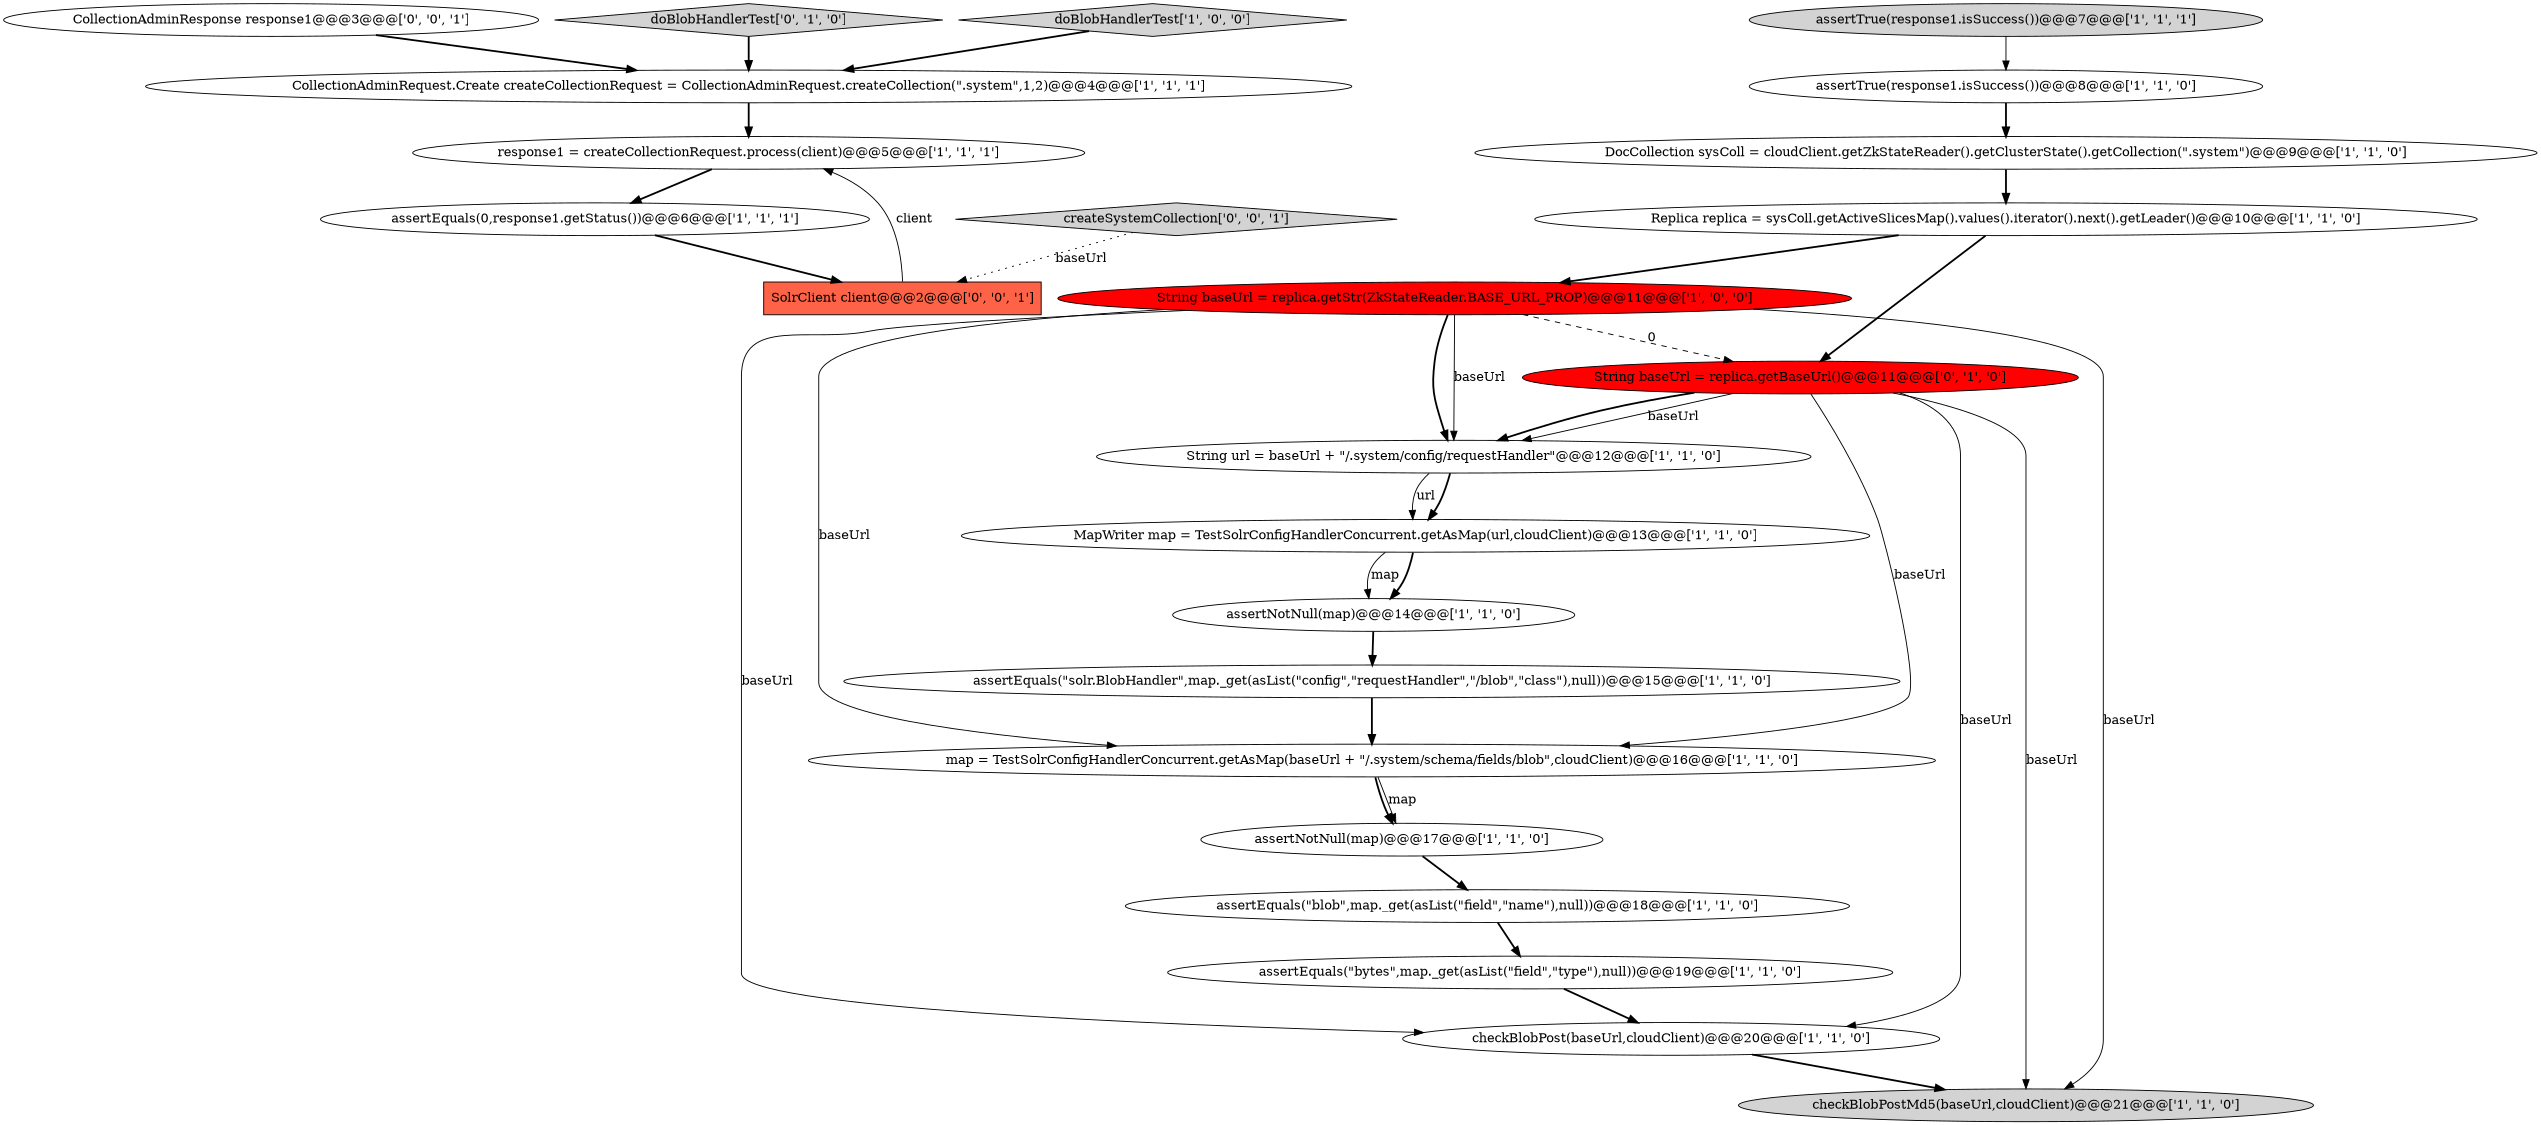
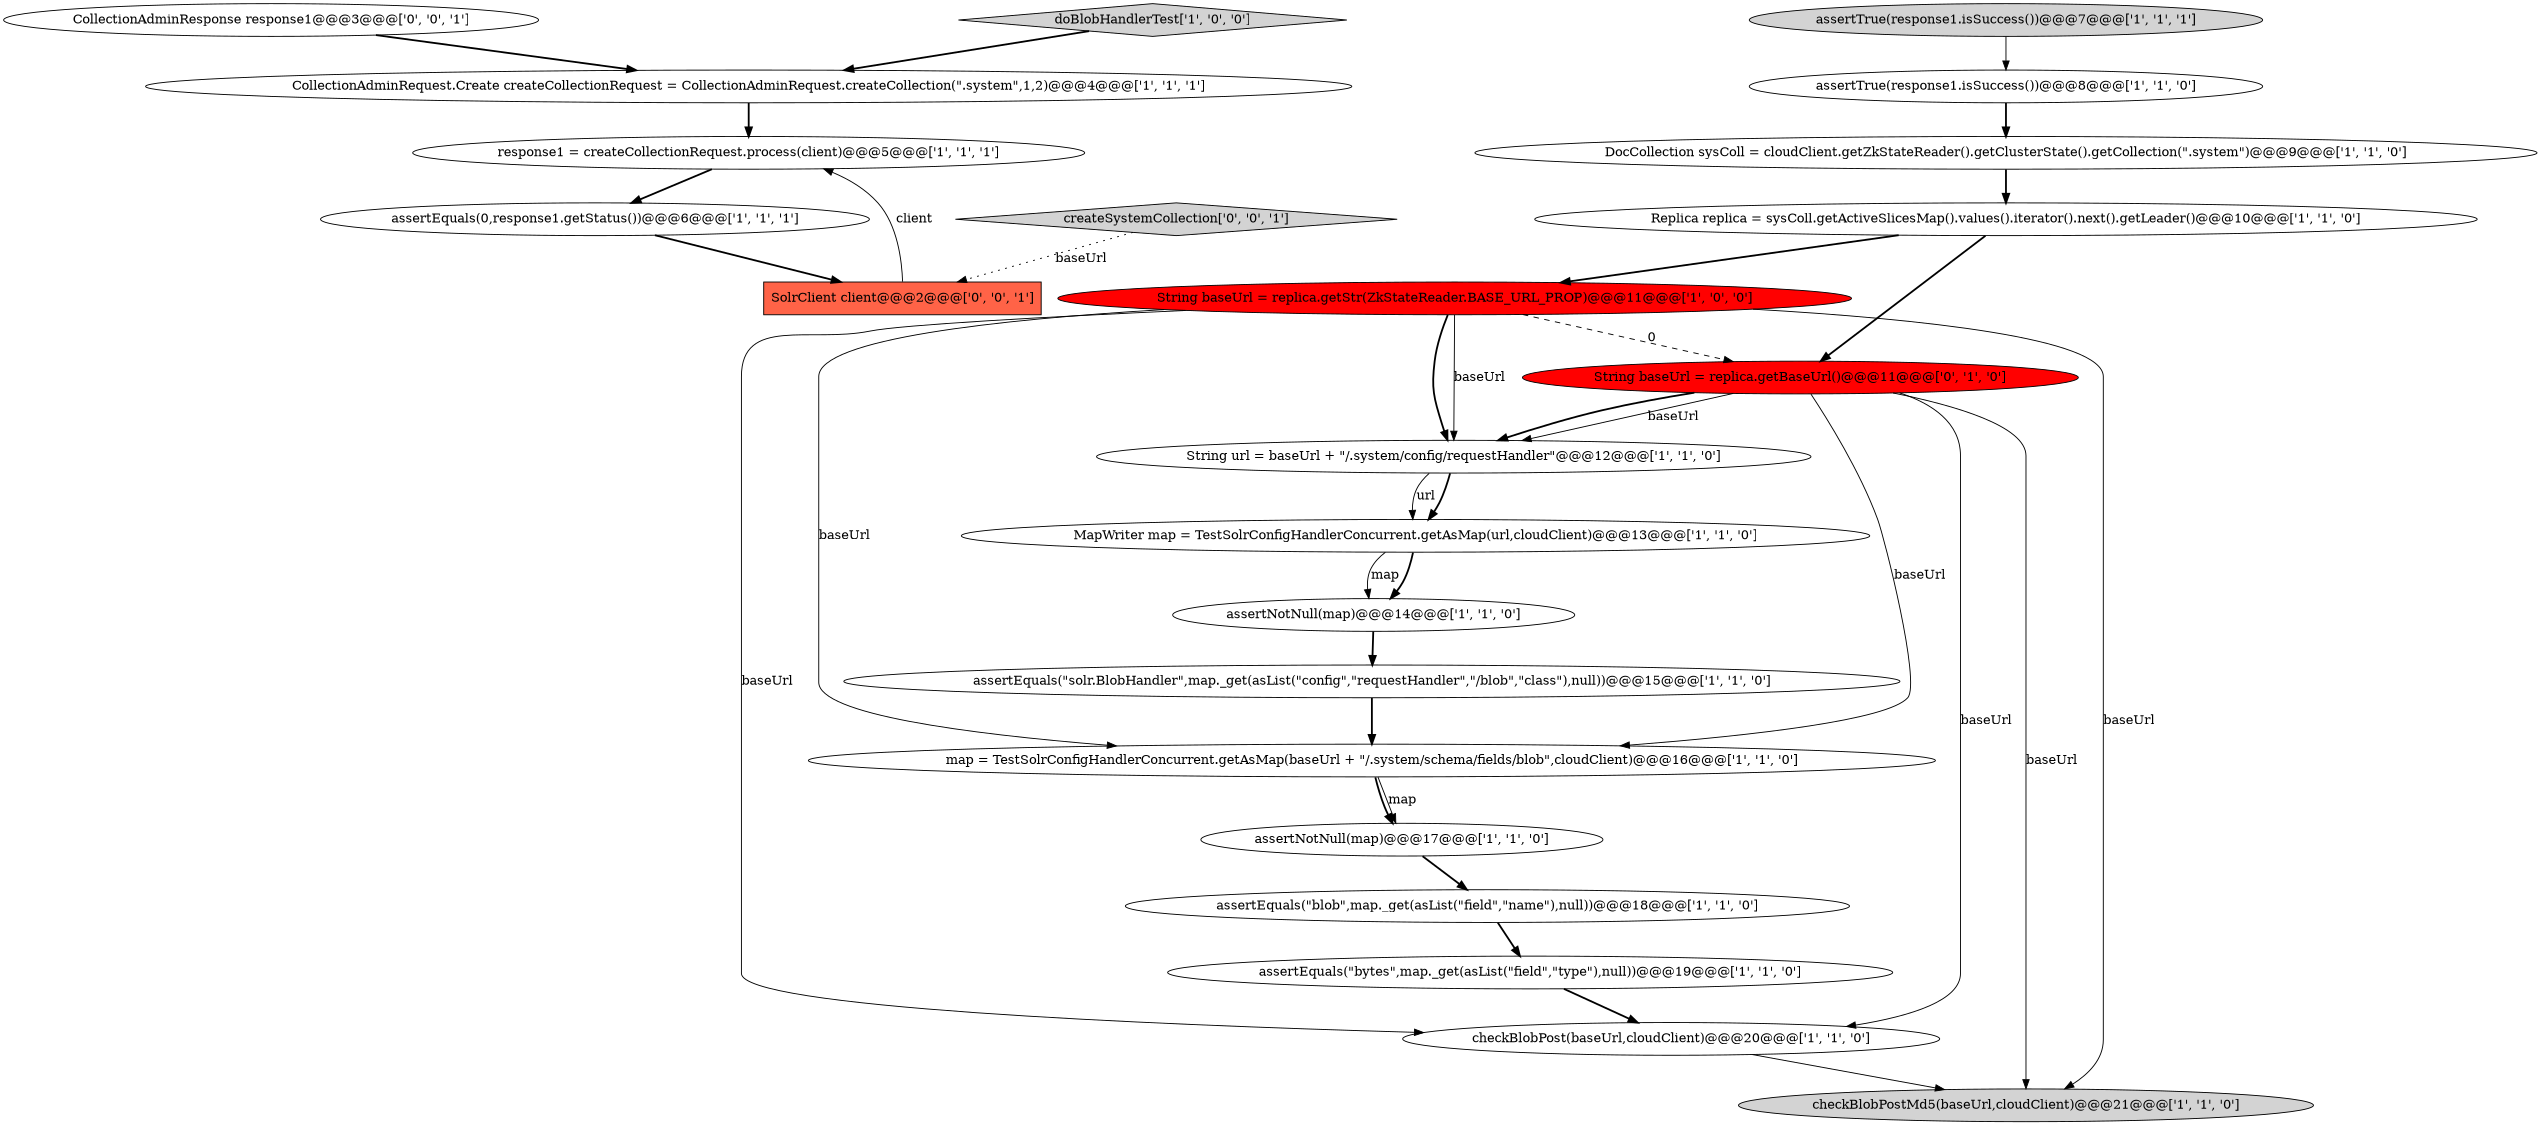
node "doBlobHandlerTest['0', '1', '0']": removed
edge "checkBlobPost(baseUrl,cloudClient)@@@20@@@['1', '1', '0']" -> "checkBlobPostMd5(baseUrl,cloudClient)@@@21@@@['1', '1', '0']": style bold -> solid
